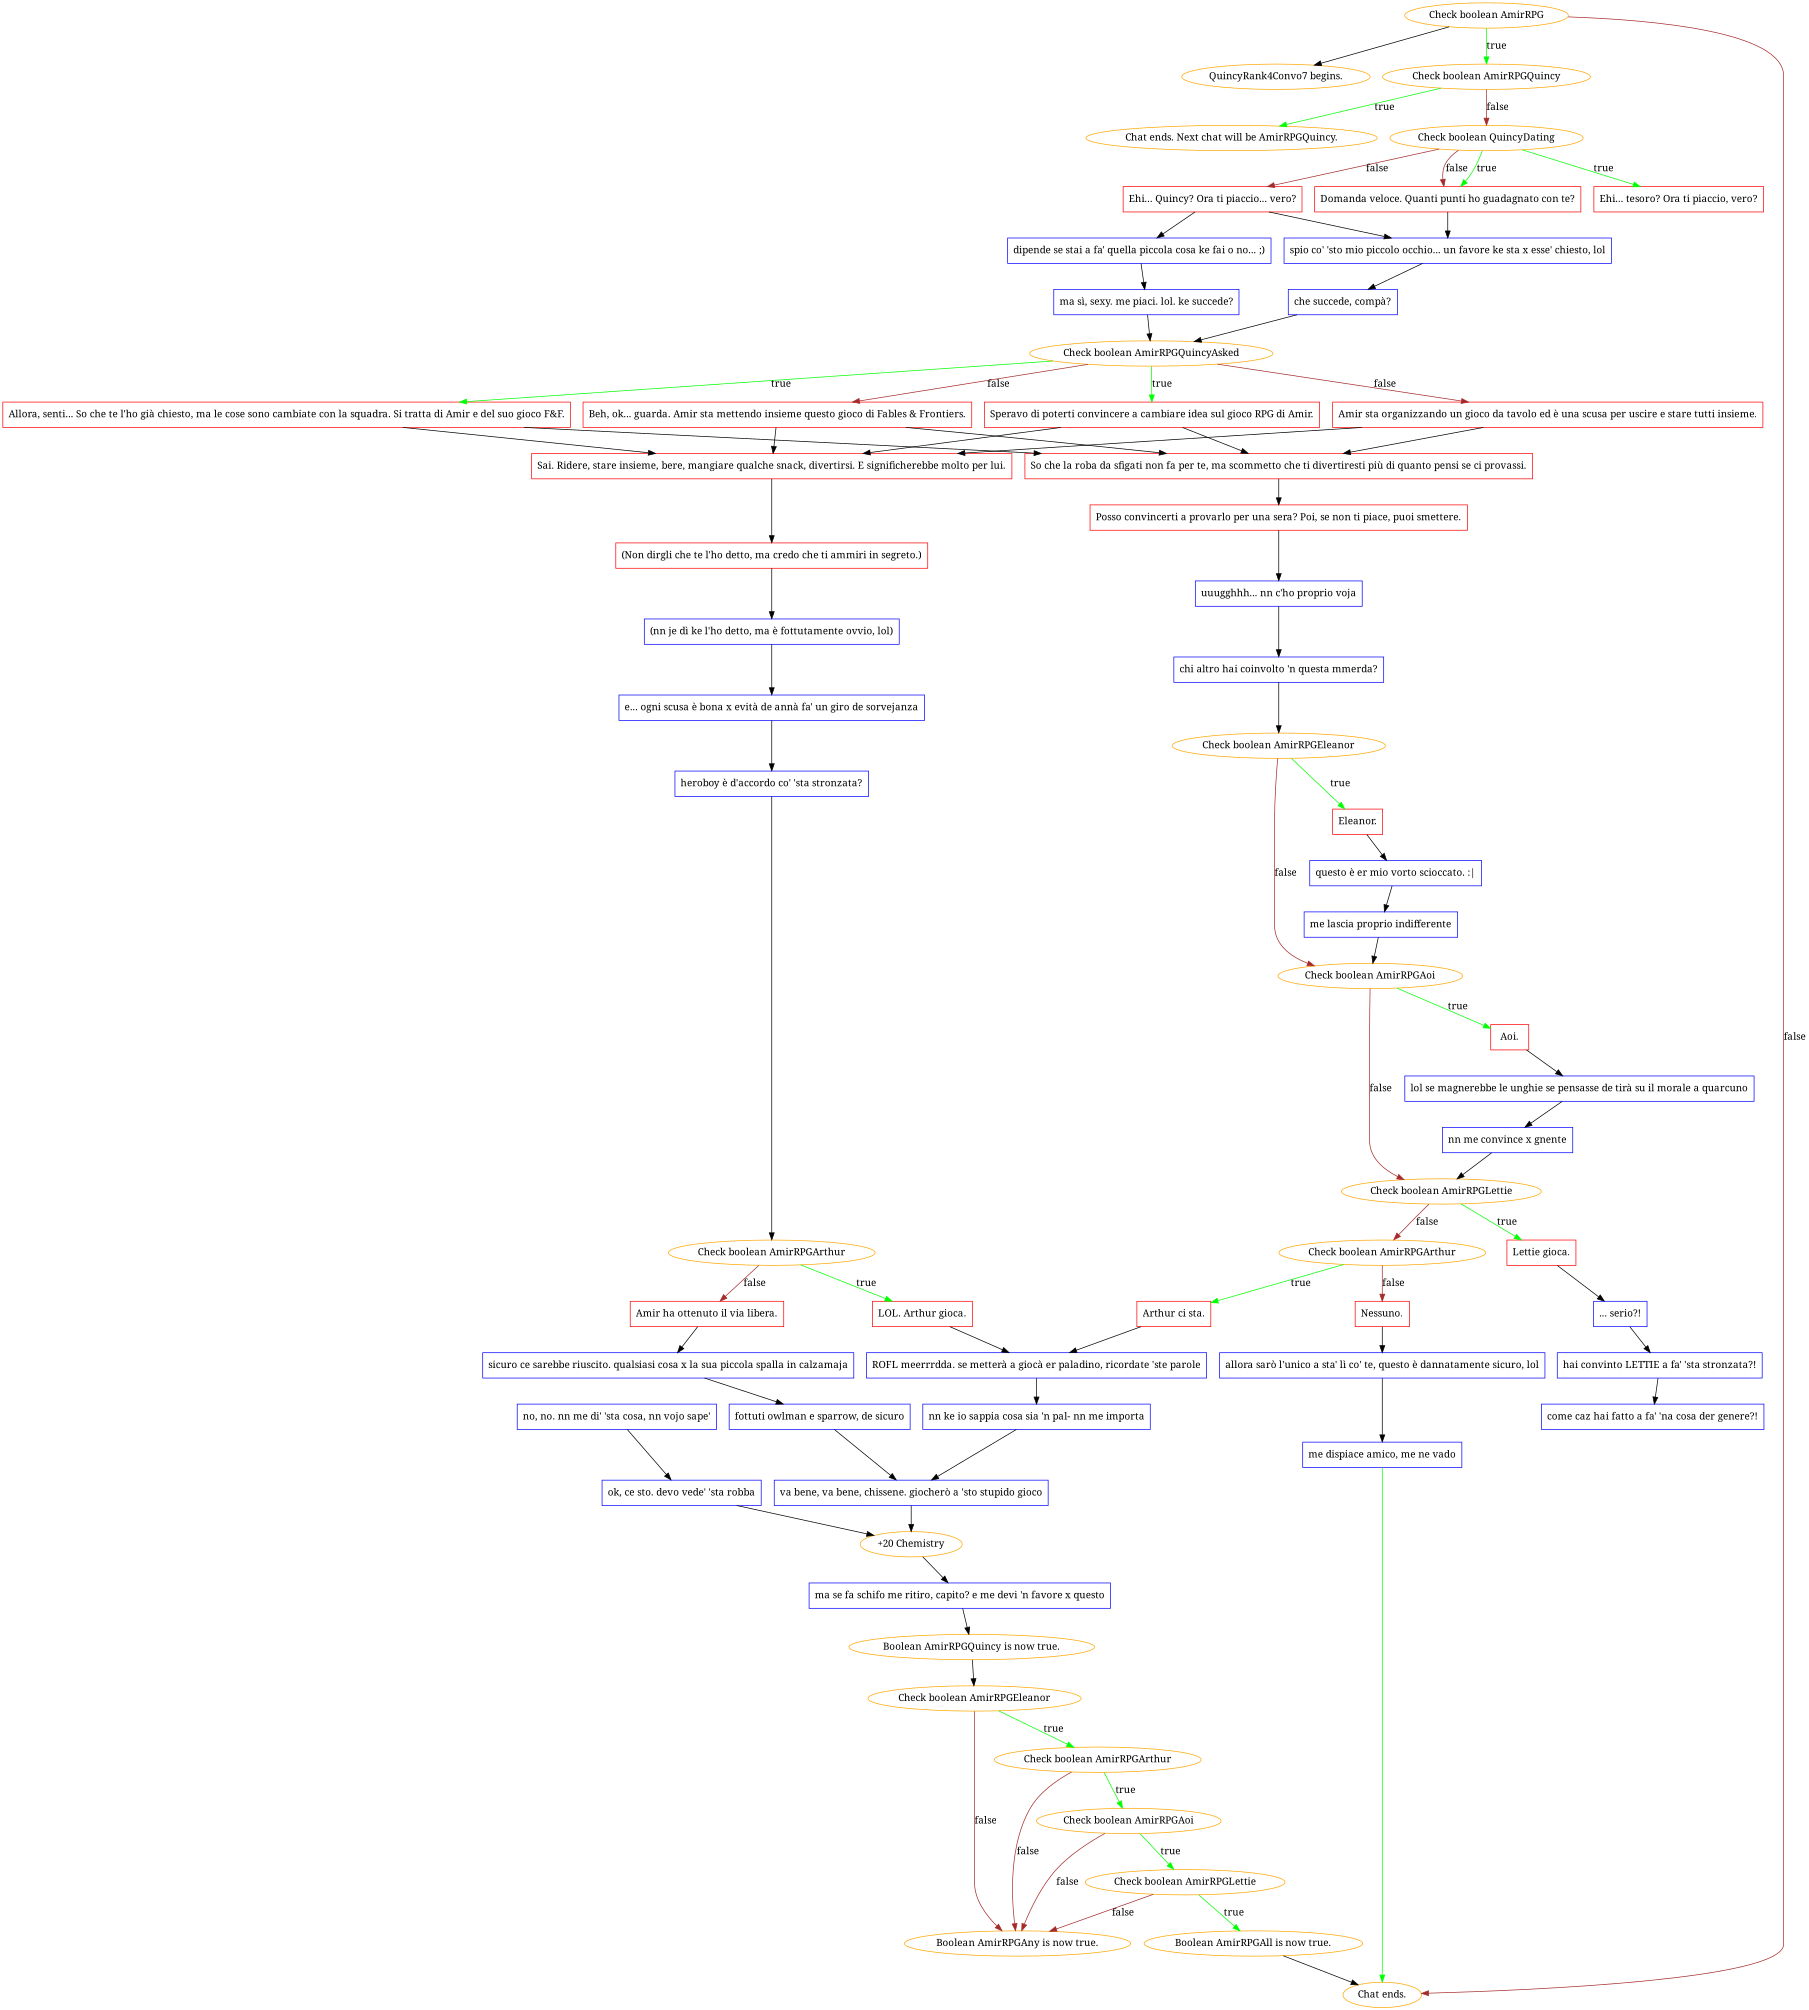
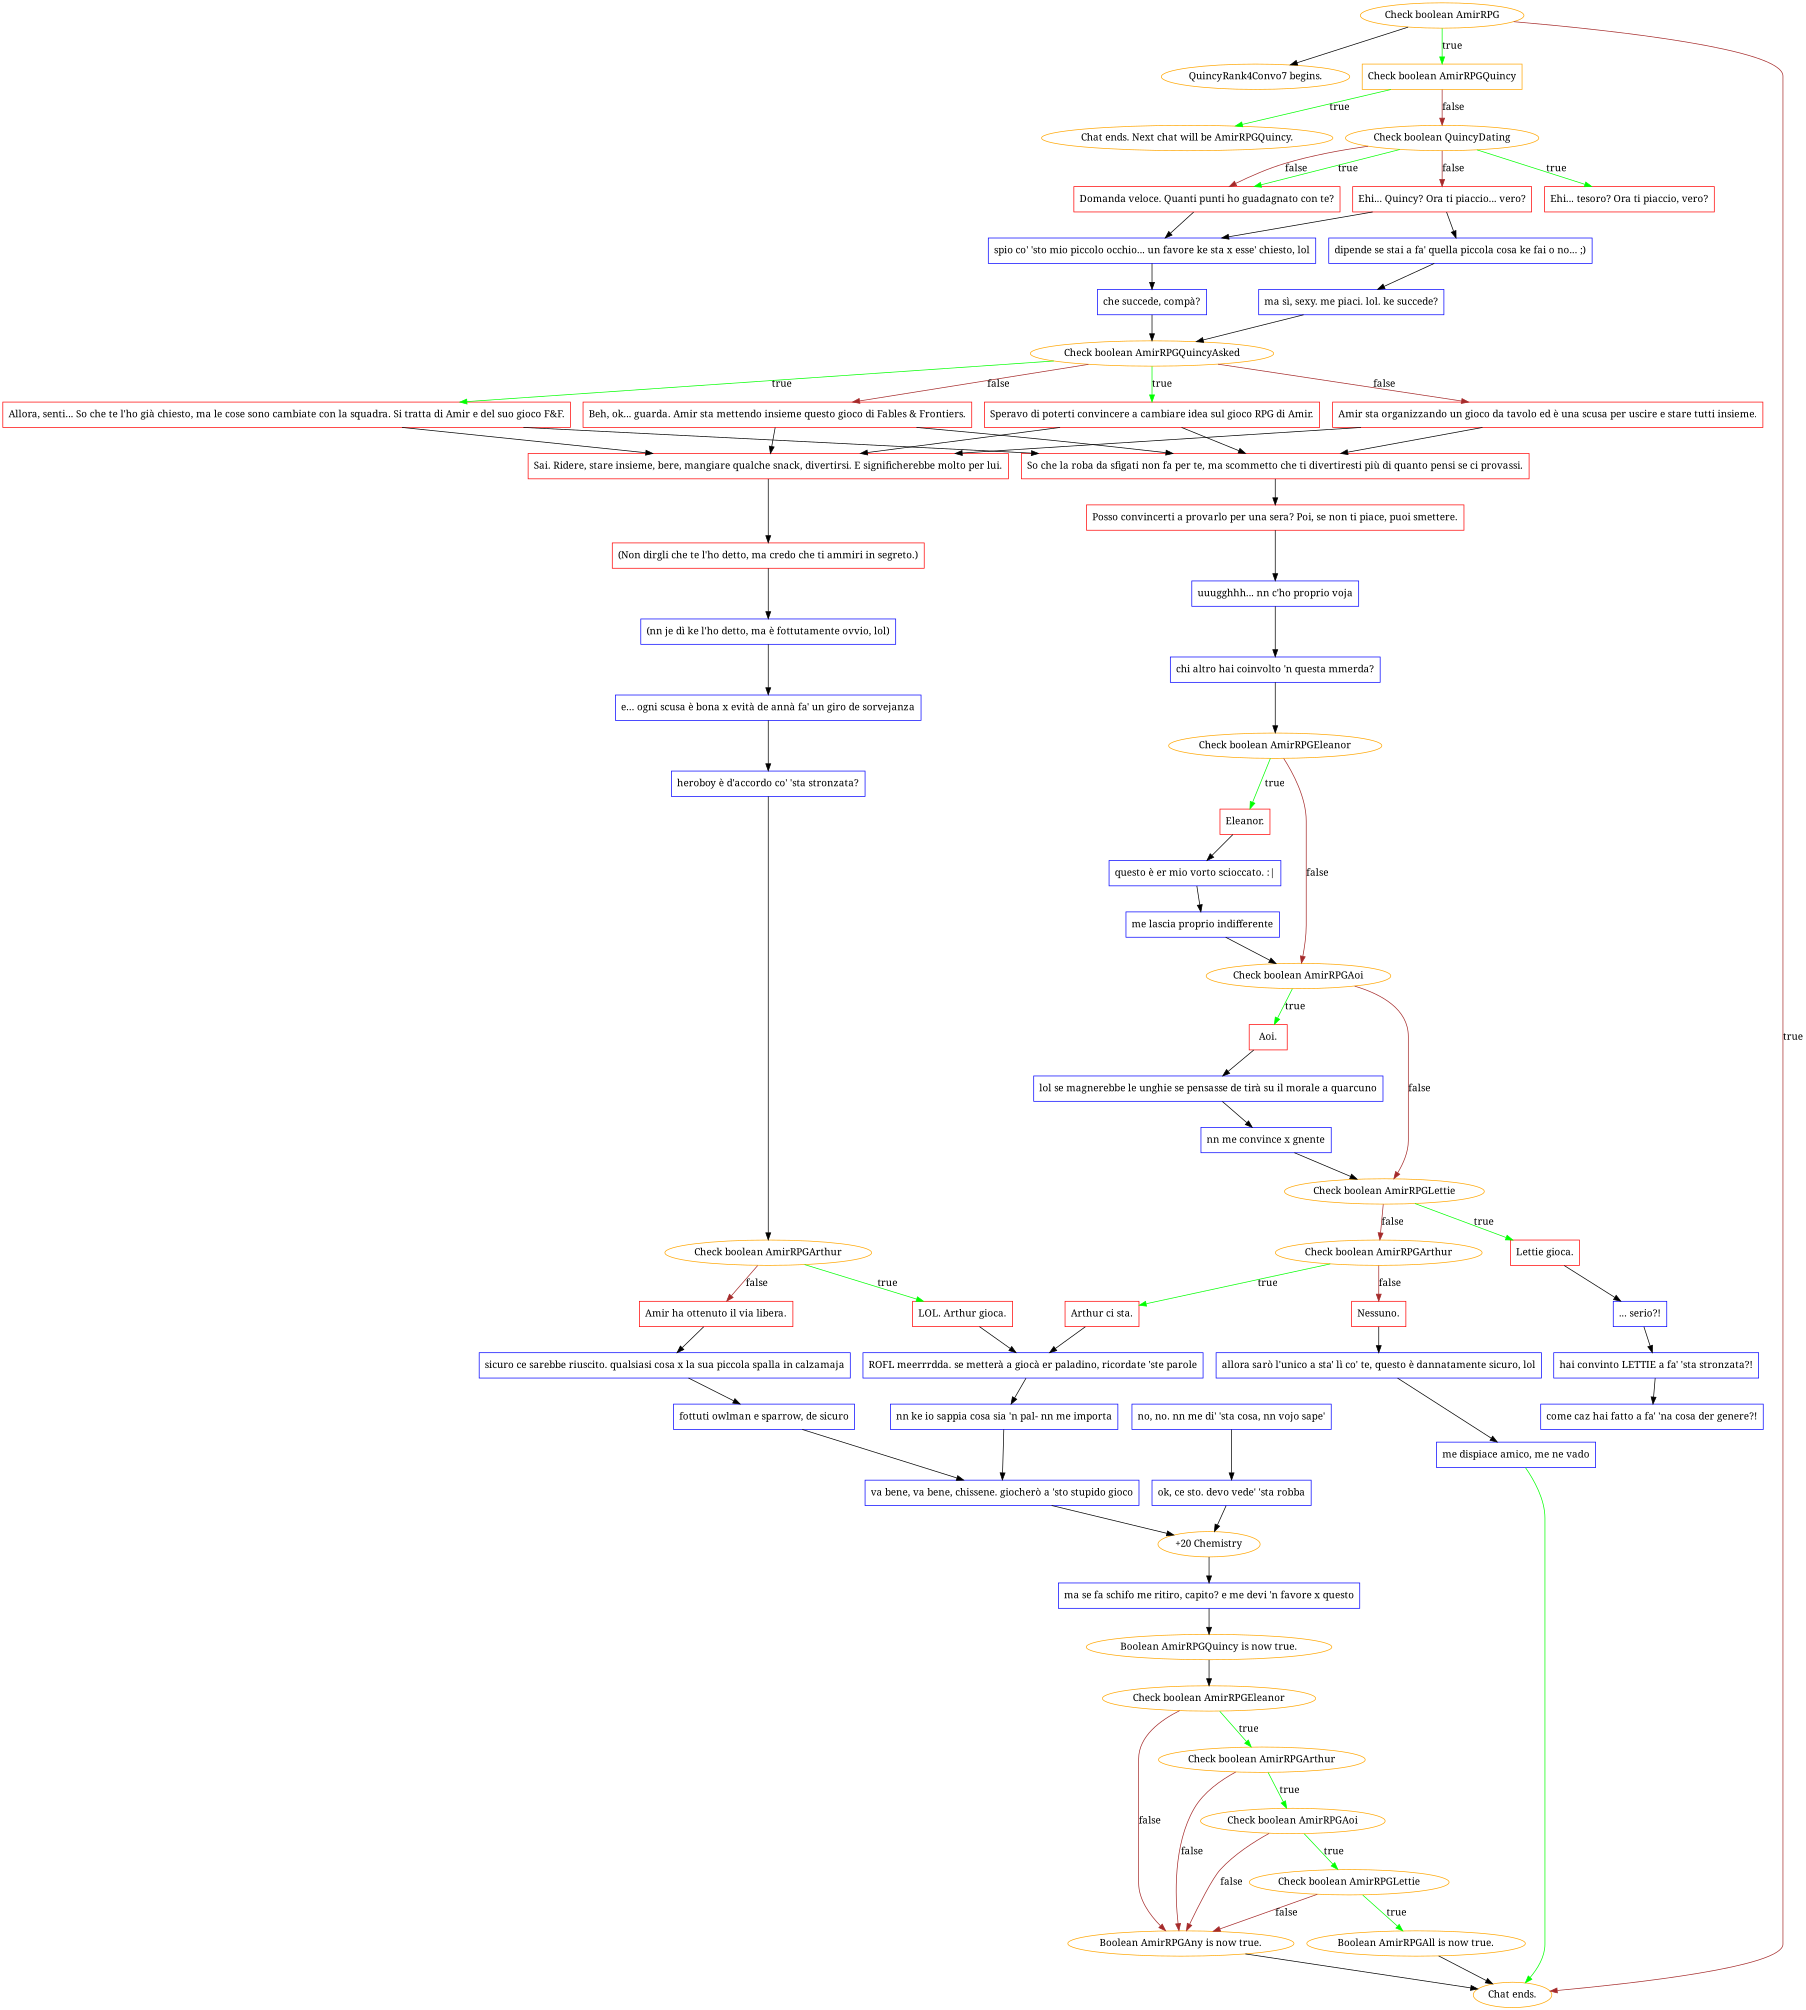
node "Check boolean AmirRPGQuincy": shape ellipse -> box
edge "Check boolean AmirRPG" -> "Chat ends.": label "false" -> "true"
edge "Boolean AmirRPGAny is now true." -> "Chat ends.": added
